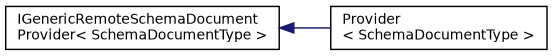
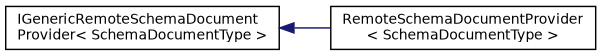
node "Provider < SchemaDocumentType >": label "Provider < SchemaDocumentType >" -> "RemoteSchemaDocumentProvider < SchemaDocumentType >"
